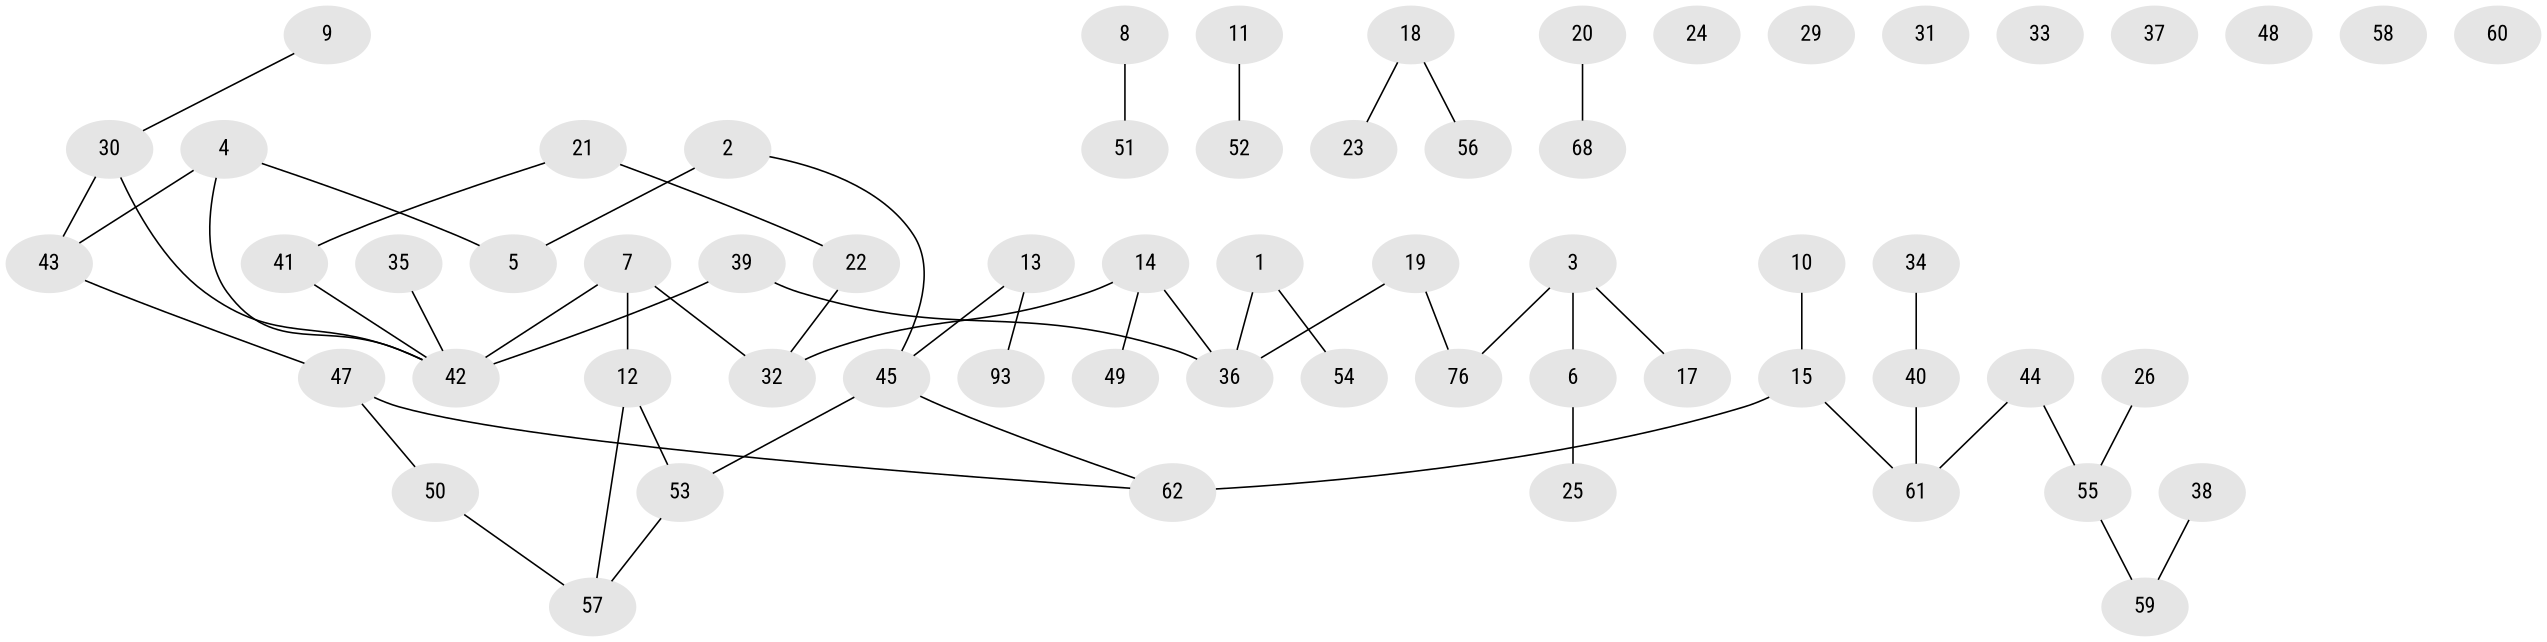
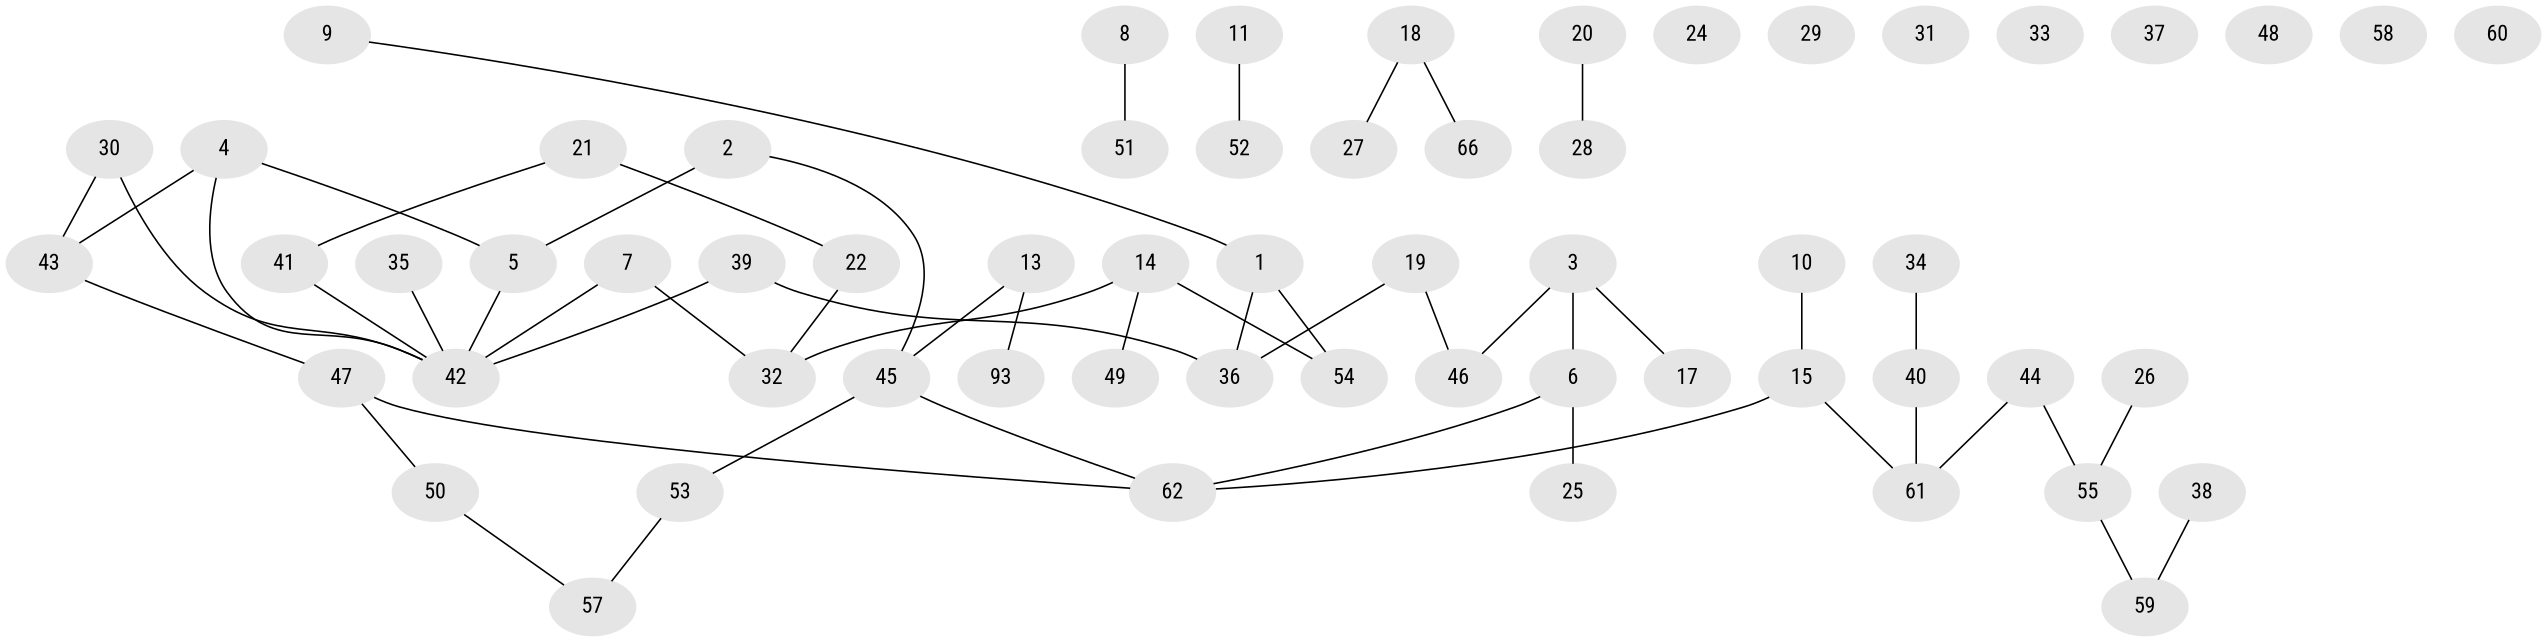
edge "9" -- "30": now "9" -- "1"
node "23": label "23" -> "27"
node "56": label "56" -> "66"
node "68": label "68" -> "28"
edge "5" -- "42": added
edge "14" -- "36": now "14" -- "54"
node "12": removed
node "76": label "76" -> "46"
edge "6" -- "62": added
